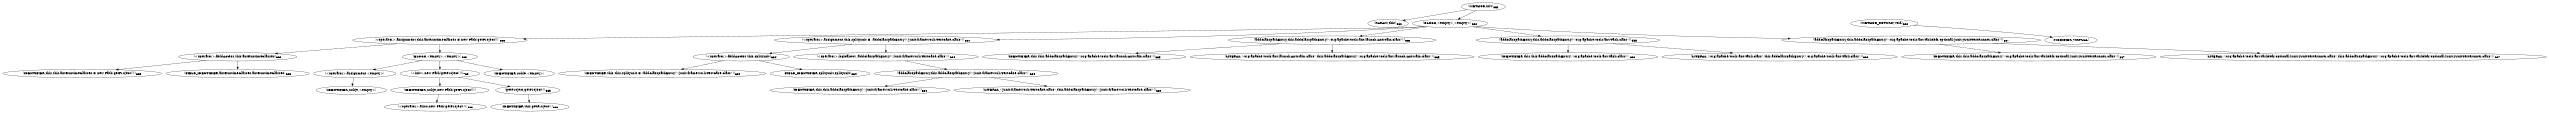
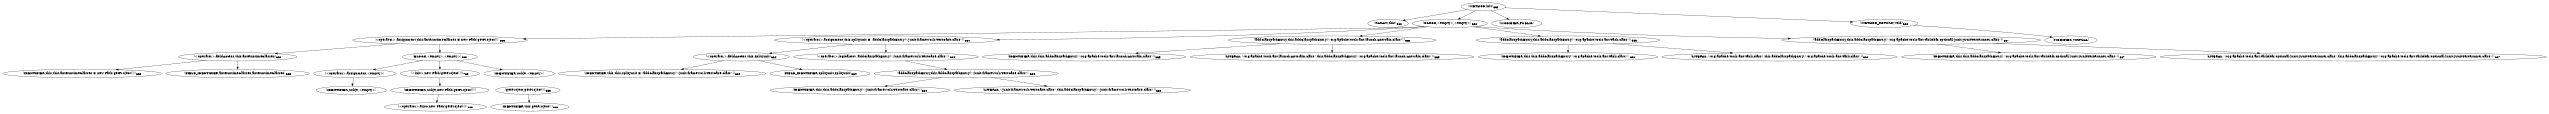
edge "(METHOD,init)" -> "(METHOD_RETURN,void)": added
node "(MODIFIER,PUBLIC)": added
edge "(<init>,new Path(getProject()))" -> "(getProject,getProject())": removed
